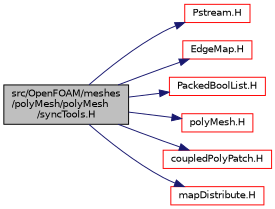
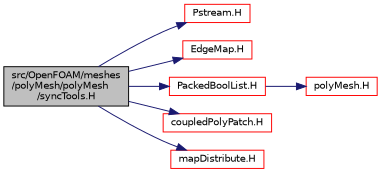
edge "src/OpenFOAM/meshes /polyMesh/polyMesh /syncTools.H" -> "polyMesh.H": now "PackedBoolList.H" -> "polyMesh.H"
